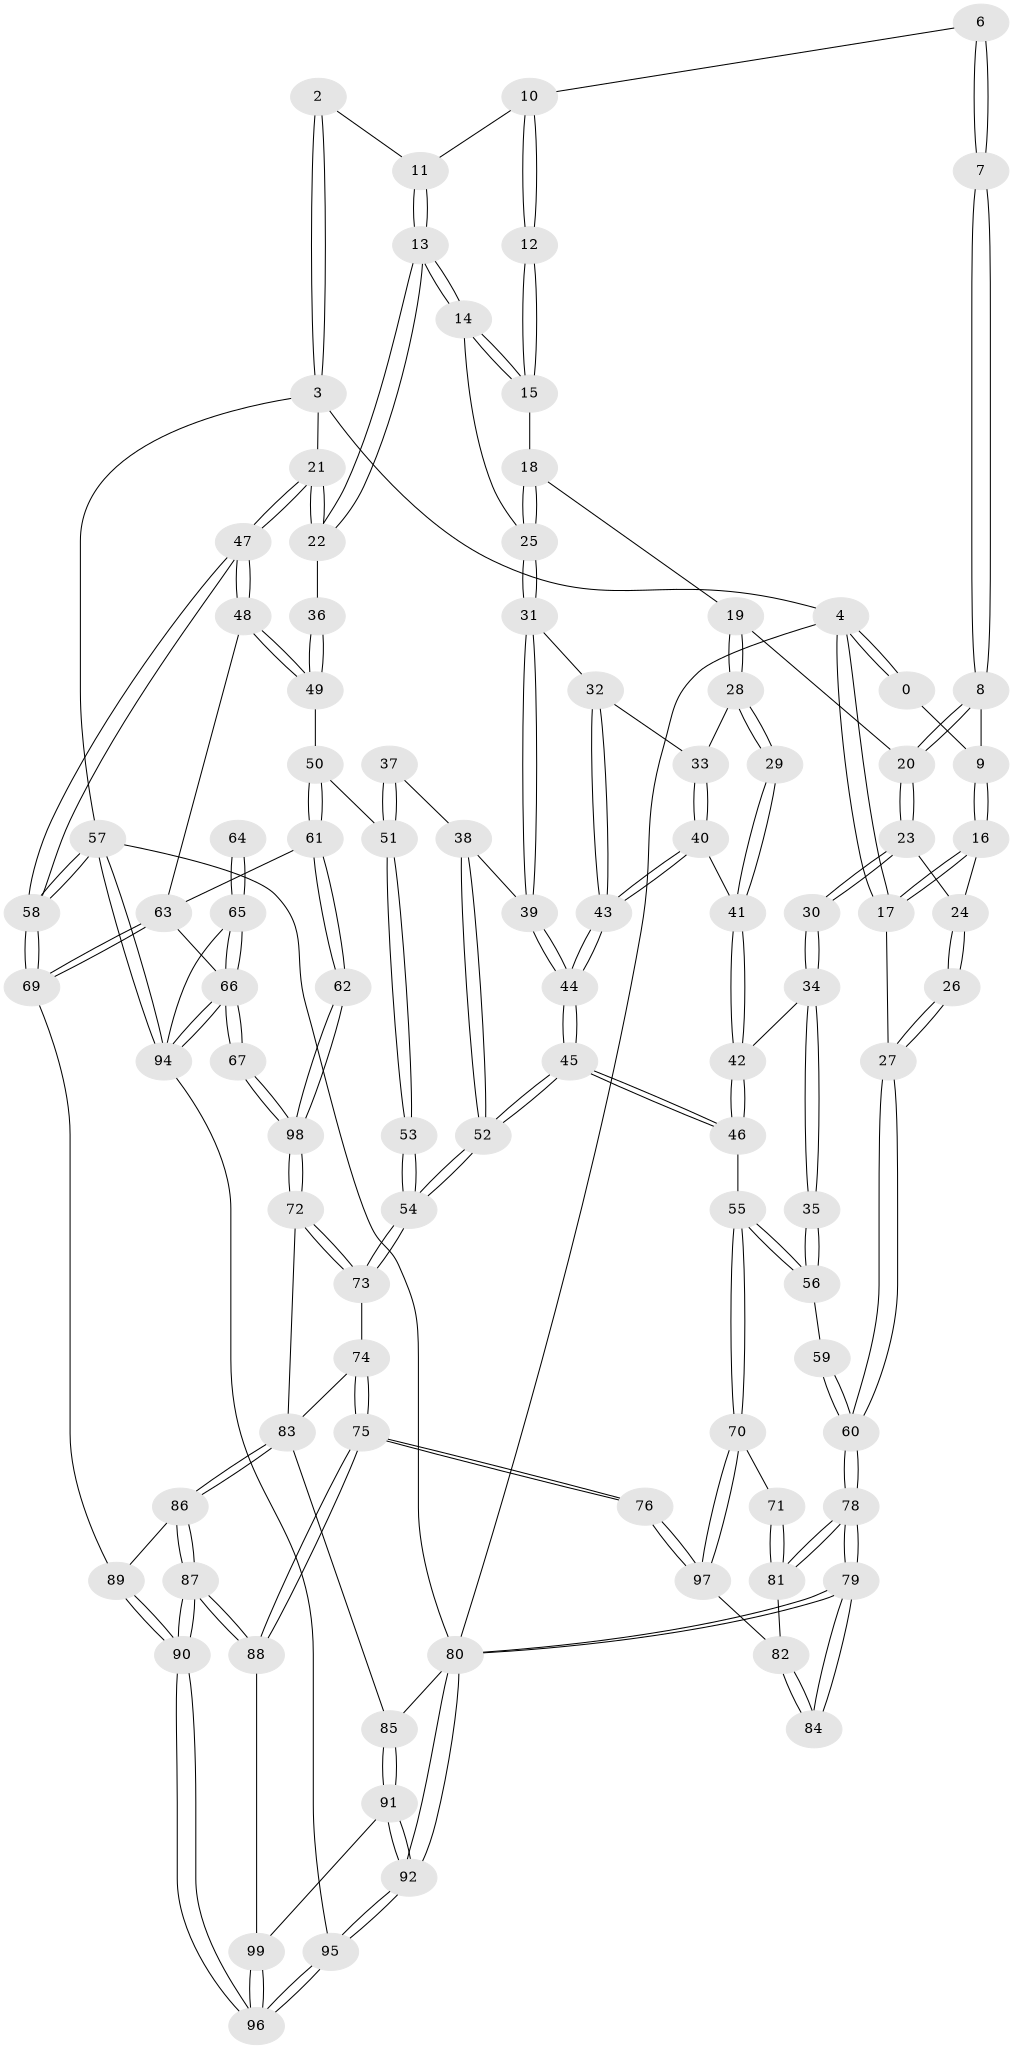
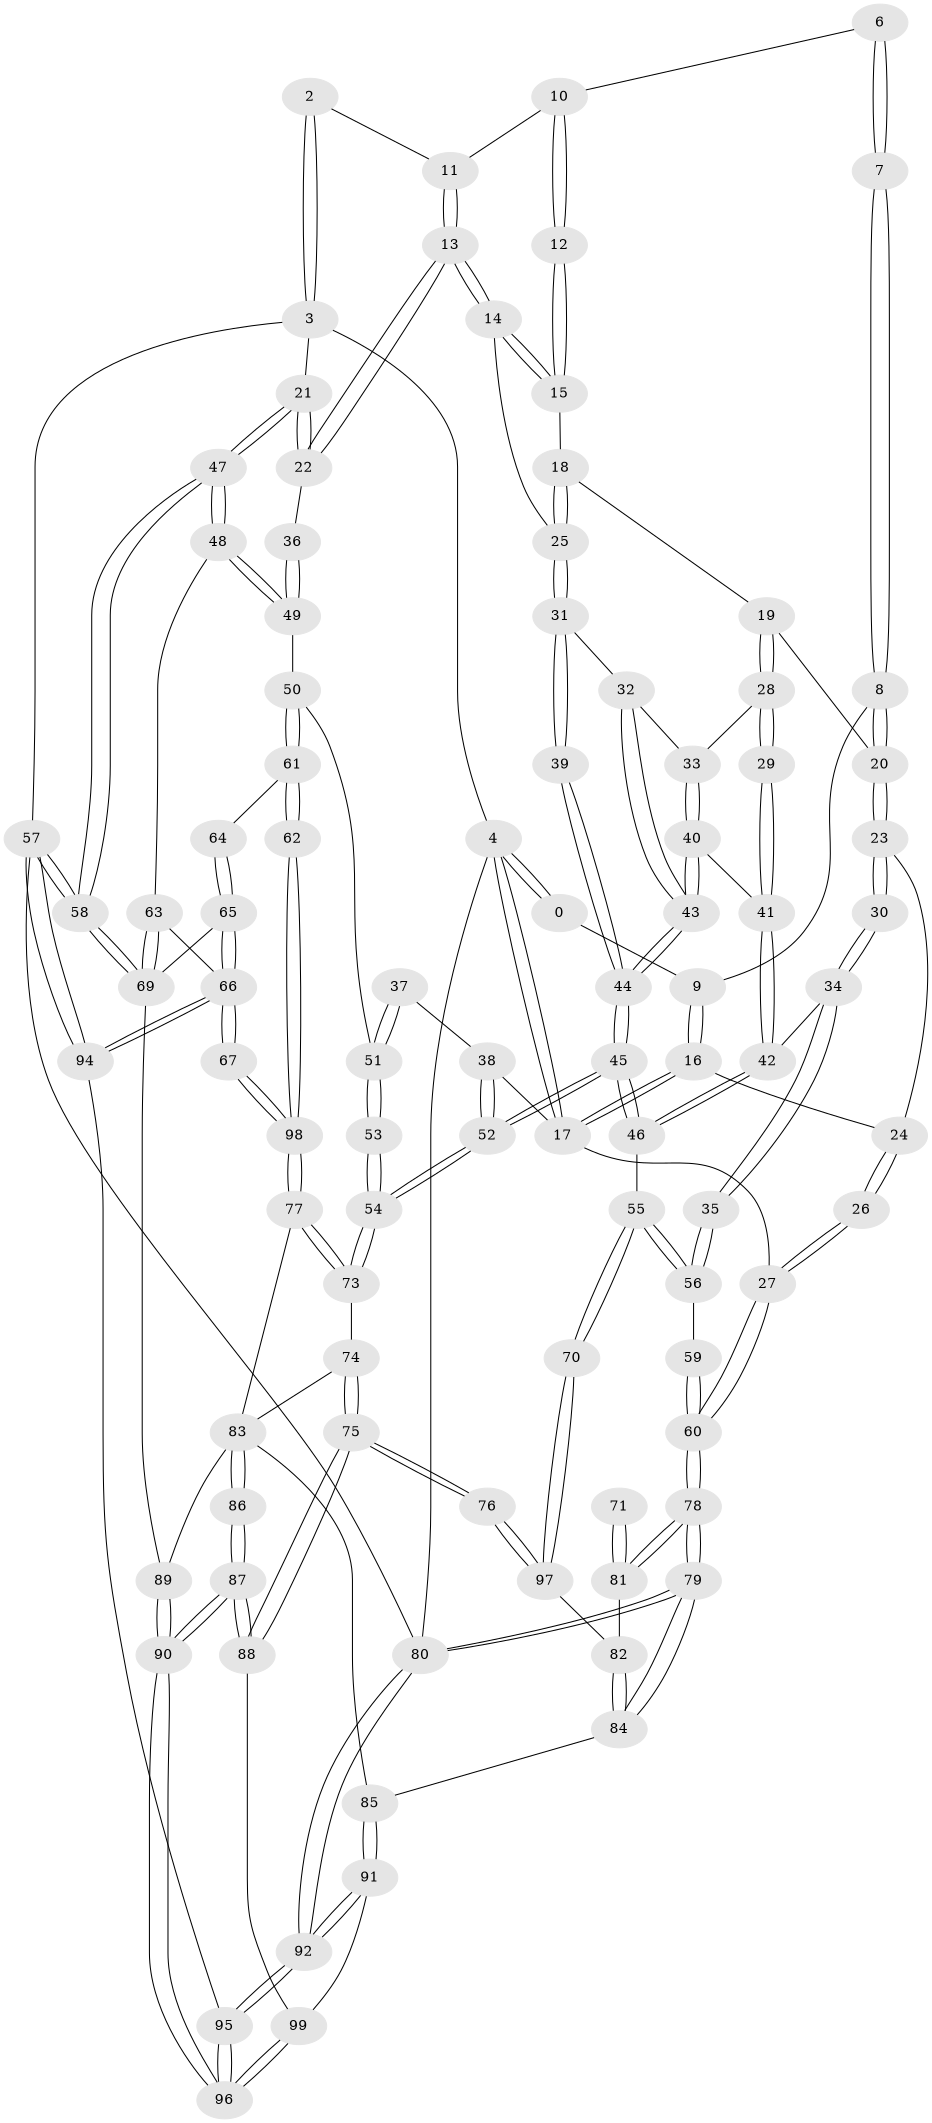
edge "61" -- "63": now "61" -- "64"
edge "38" -- "39": now "38" -- "17"
edge "65" -- "94": now "65" -- "69"
node "72": label "72" -> "77"
edge "70" -- "71": removed
edge "86" -- "89": now "83" -- "89"
edge "80" -- "85": now "84" -- "85"
